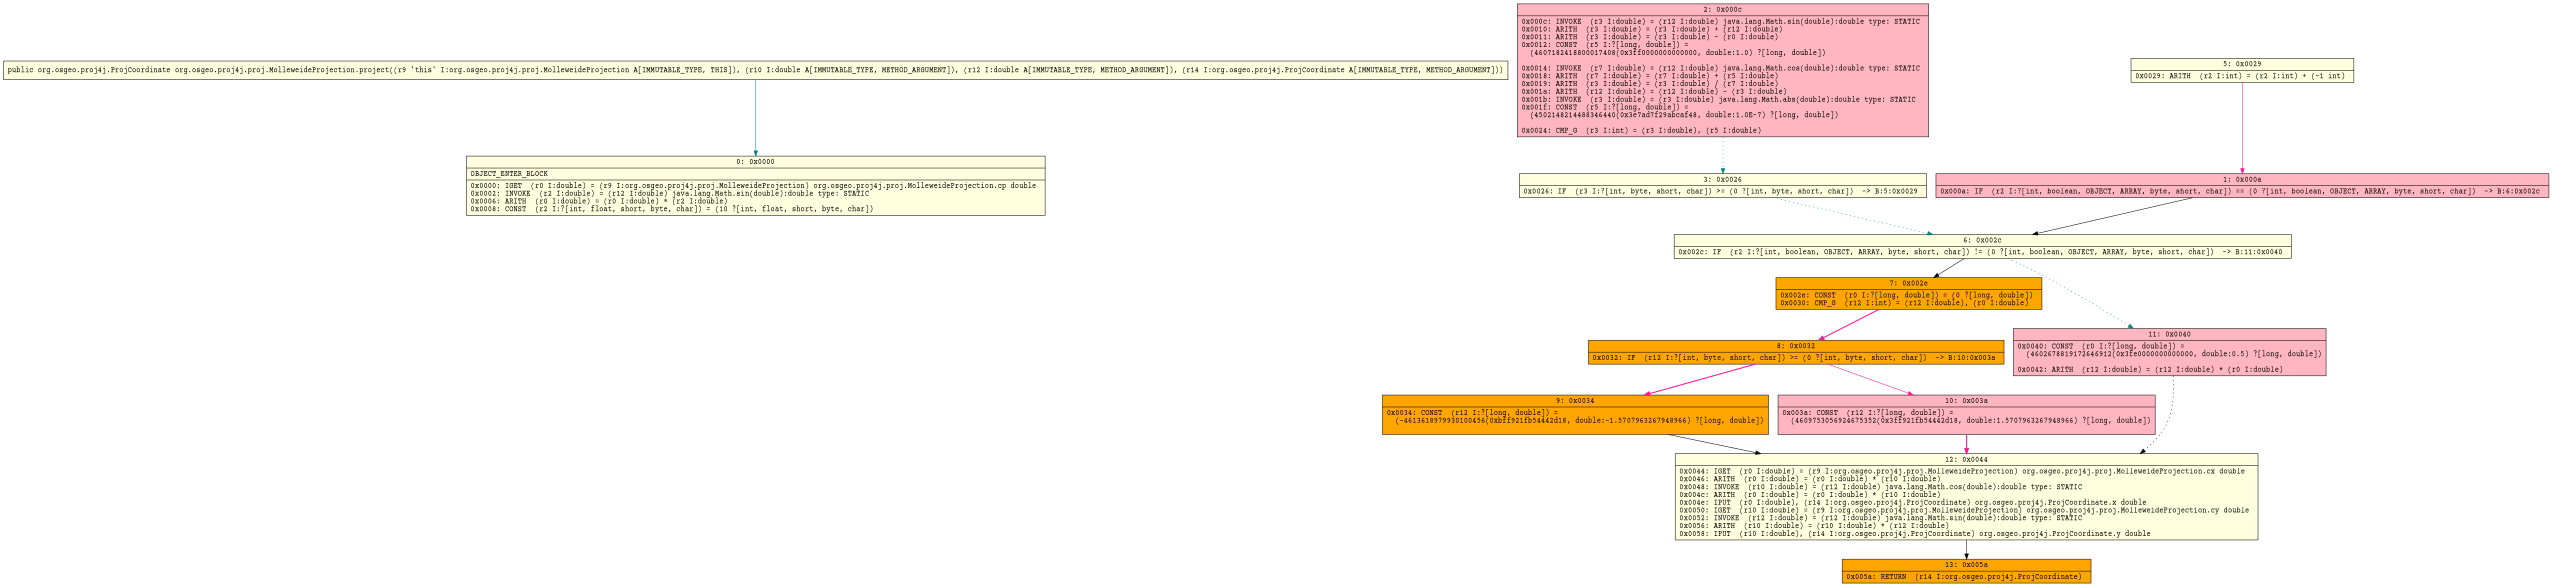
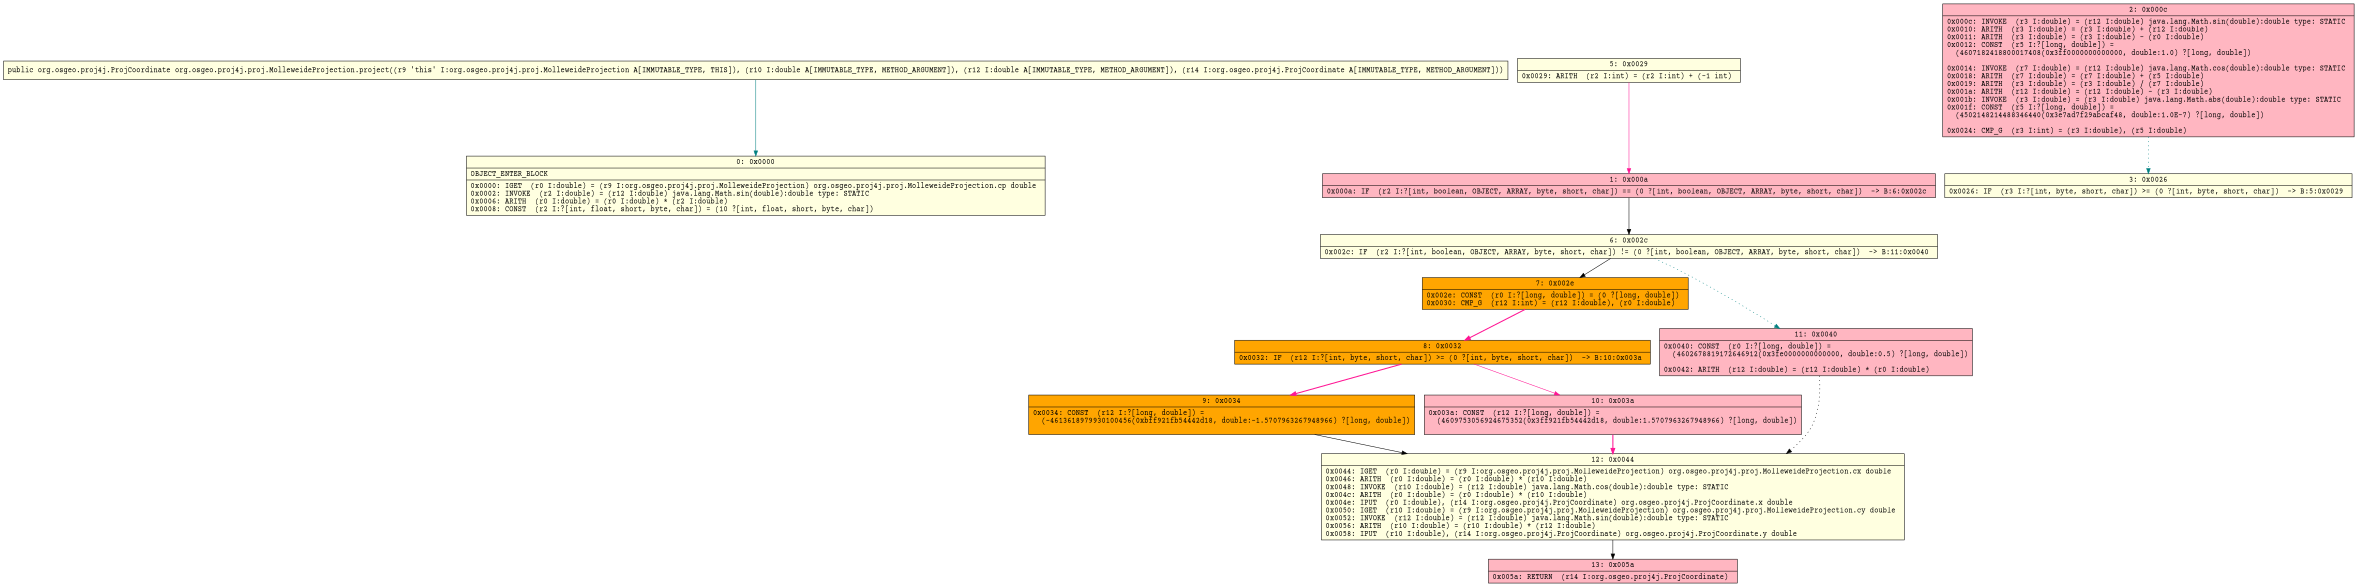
edge "3: 0x0026" -> "6: 0x002c": removed
node "13: 0x005a": fillcolor orange -> lightpink
